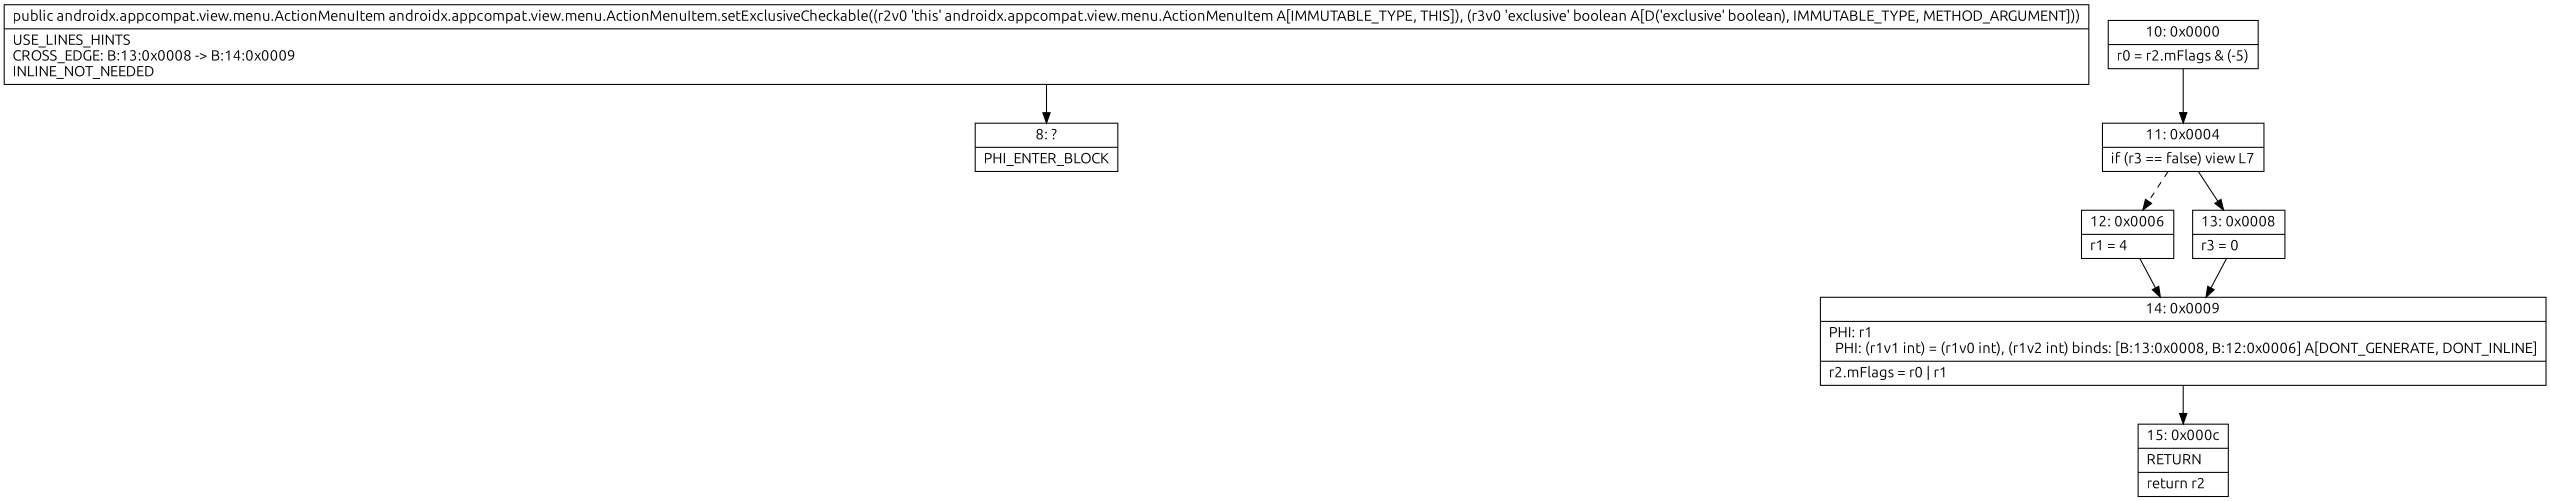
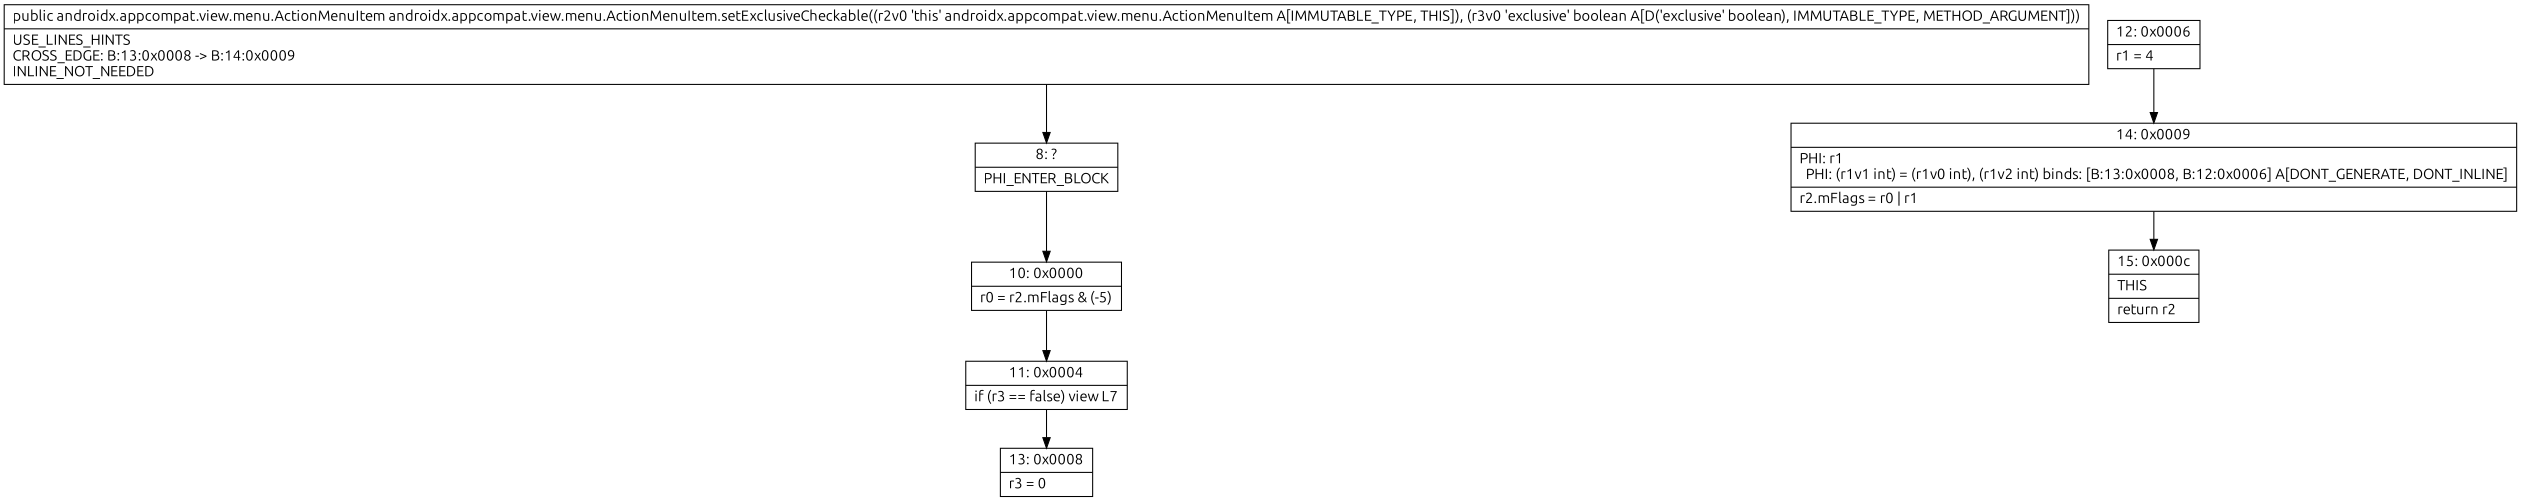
edge "11: 0x0004" -> "12: 0x0006": removed
edge "8: ?" -> "10: 0x0000": added
edge "13: 0x0008" -> "14: 0x0009": removed
node "15: 0x000c": text "RETURN" -> "THIS"
